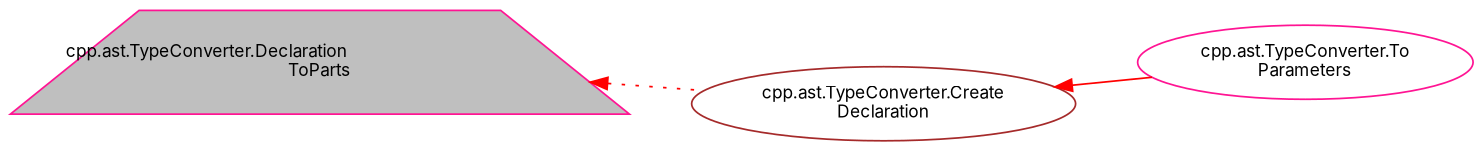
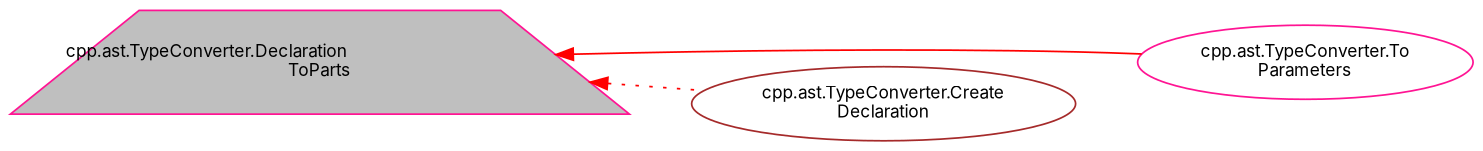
edge "cpp.ast.TypeConverter.To Parameters" -> "cpp.ast.TypeConverter.Create Declaration": now "cpp.ast.TypeConverter.To Parameters" -> "cpp.ast.TypeConverter.Declaration ToParts"
